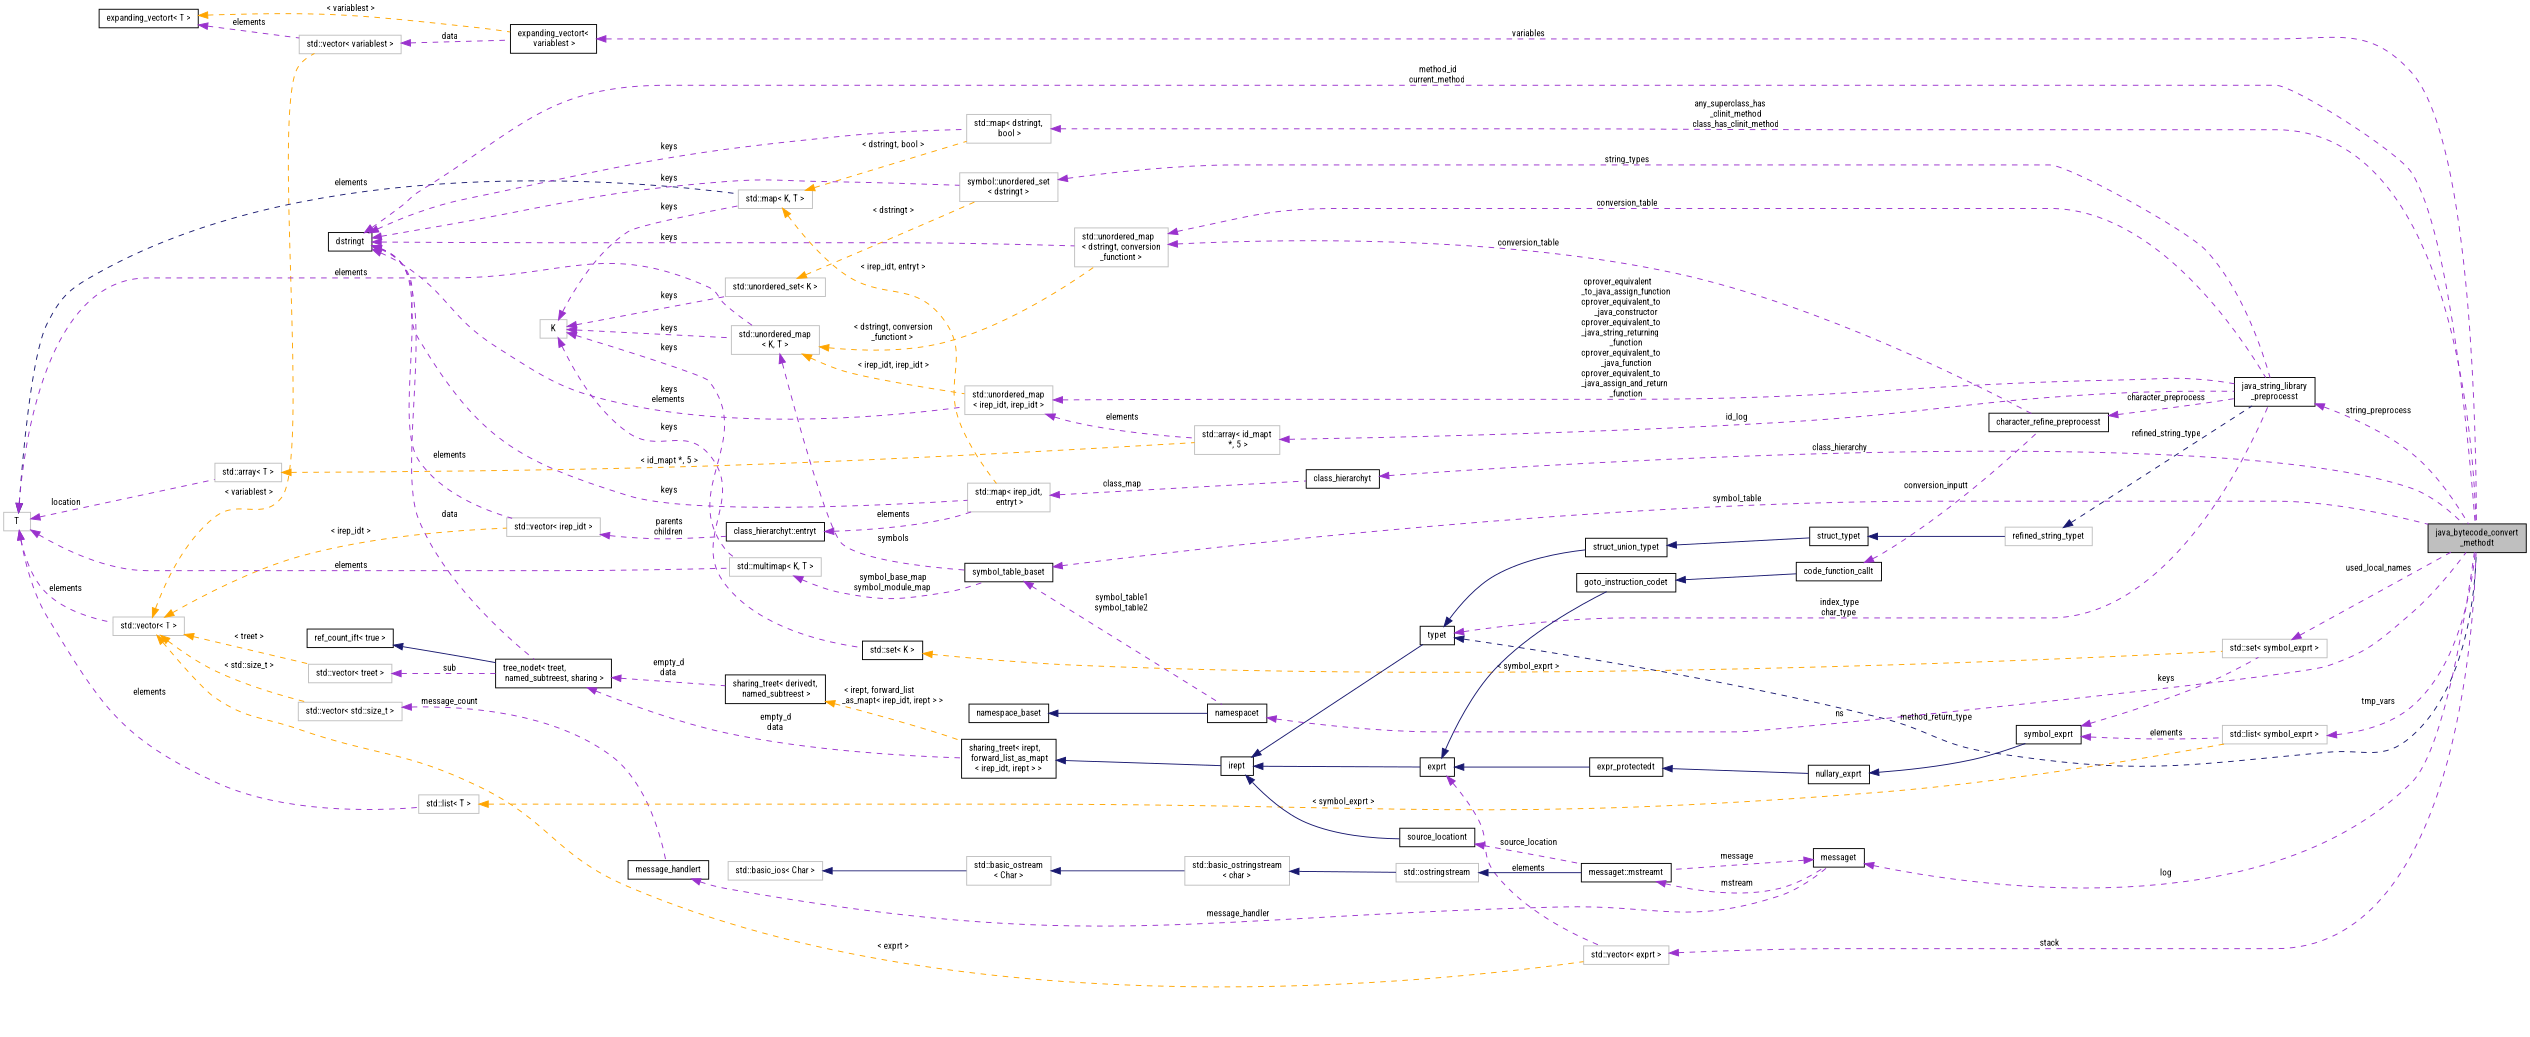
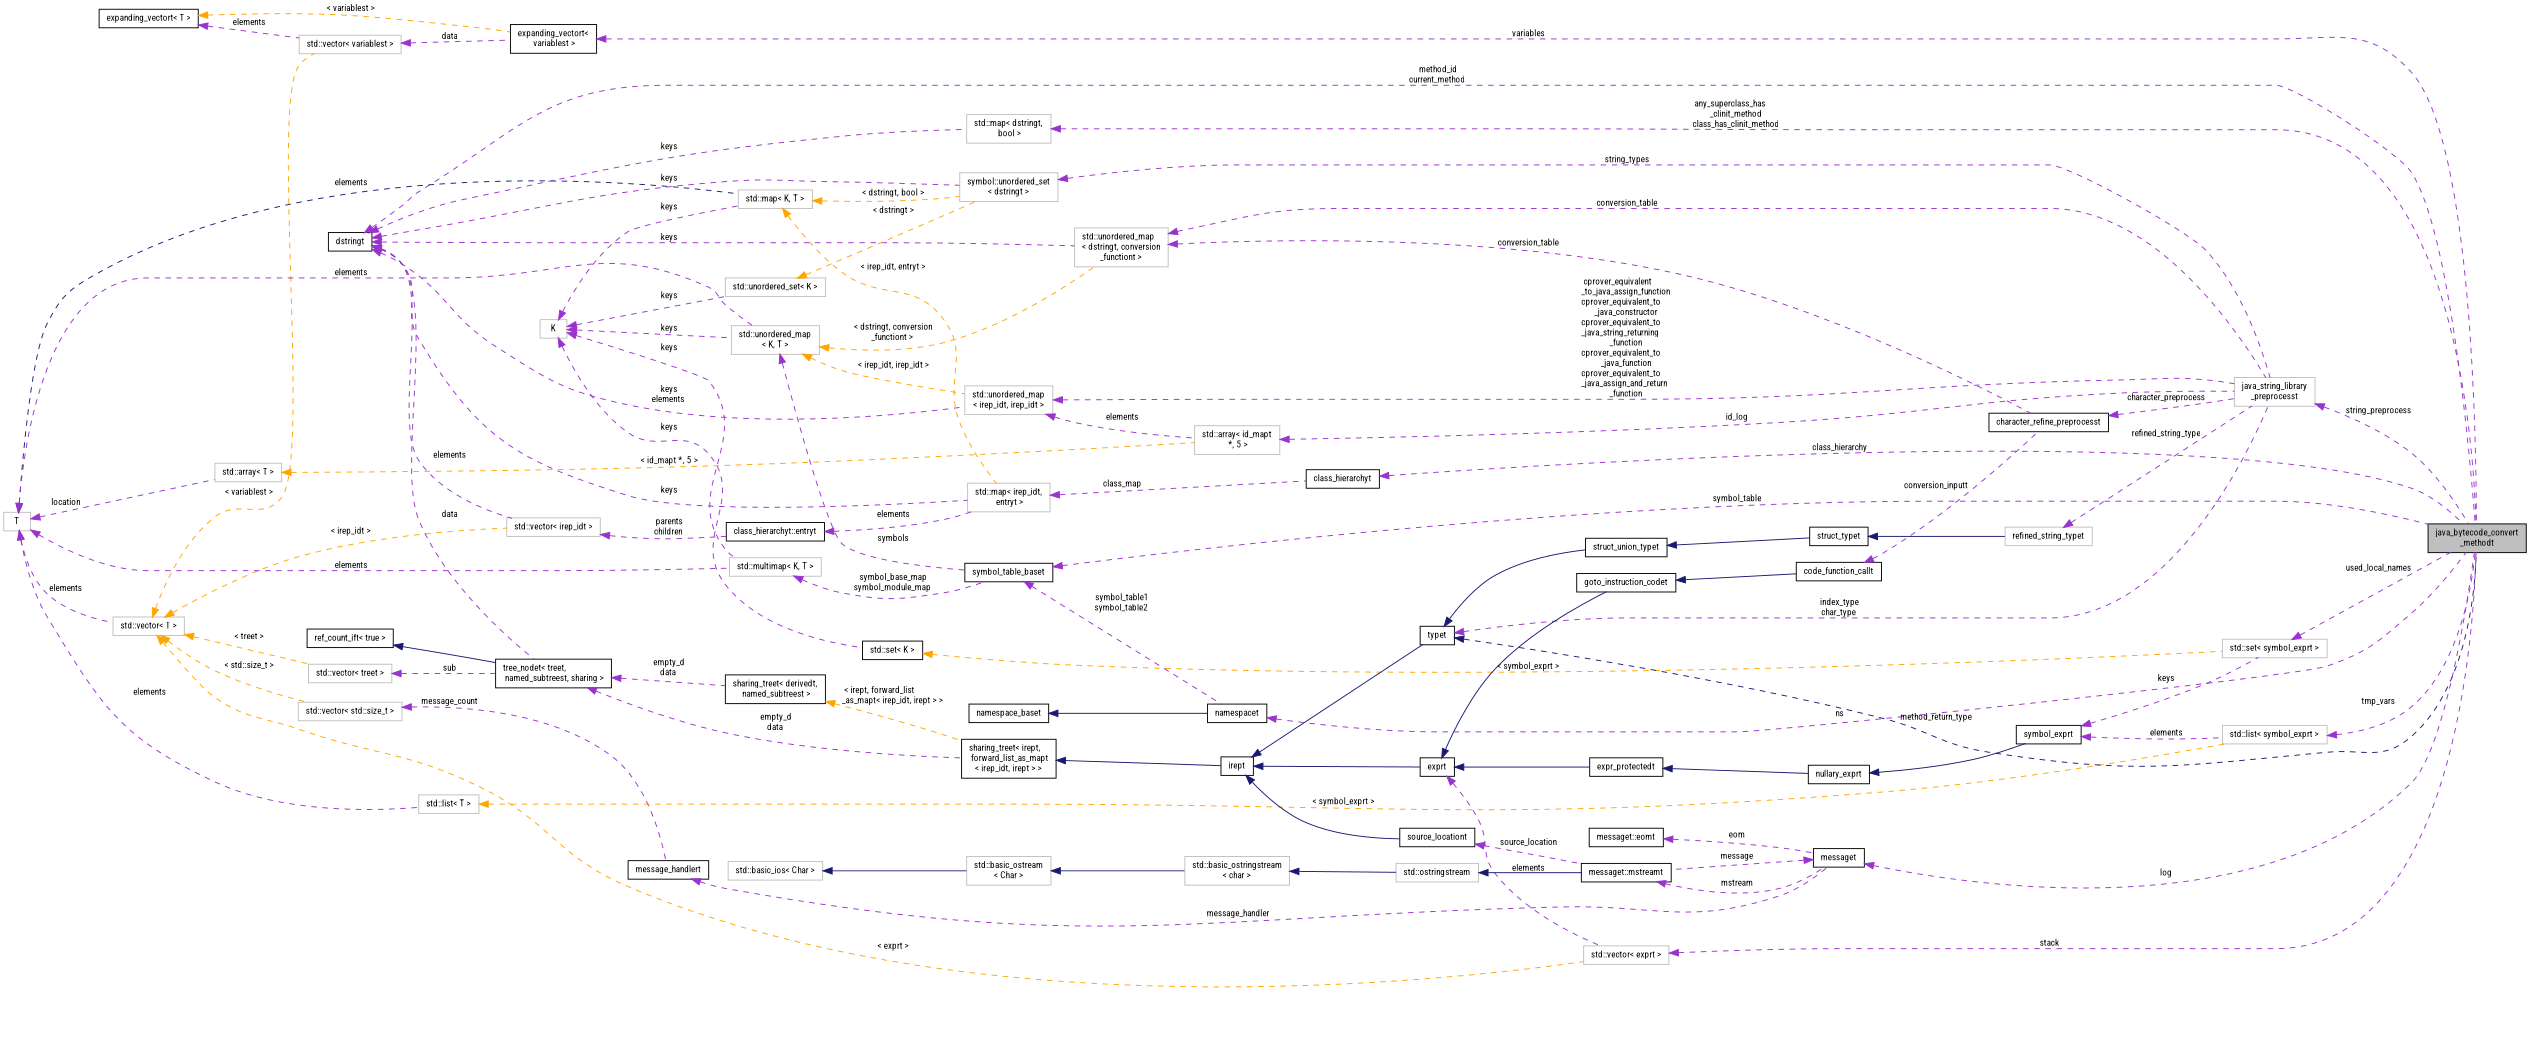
edge "std::map< dstringt, bool >" -> "std::map< K, T >": now "symbol::unordered_set < dstringt >" -> "std::map< K, T >"
node "java_string_library _preprocesst": color black -> grey75
edge "java_string_library _preprocesst" -> "refined_string_typet": color midnightblue -> darkorchid3
node "messaget::eomt": added
